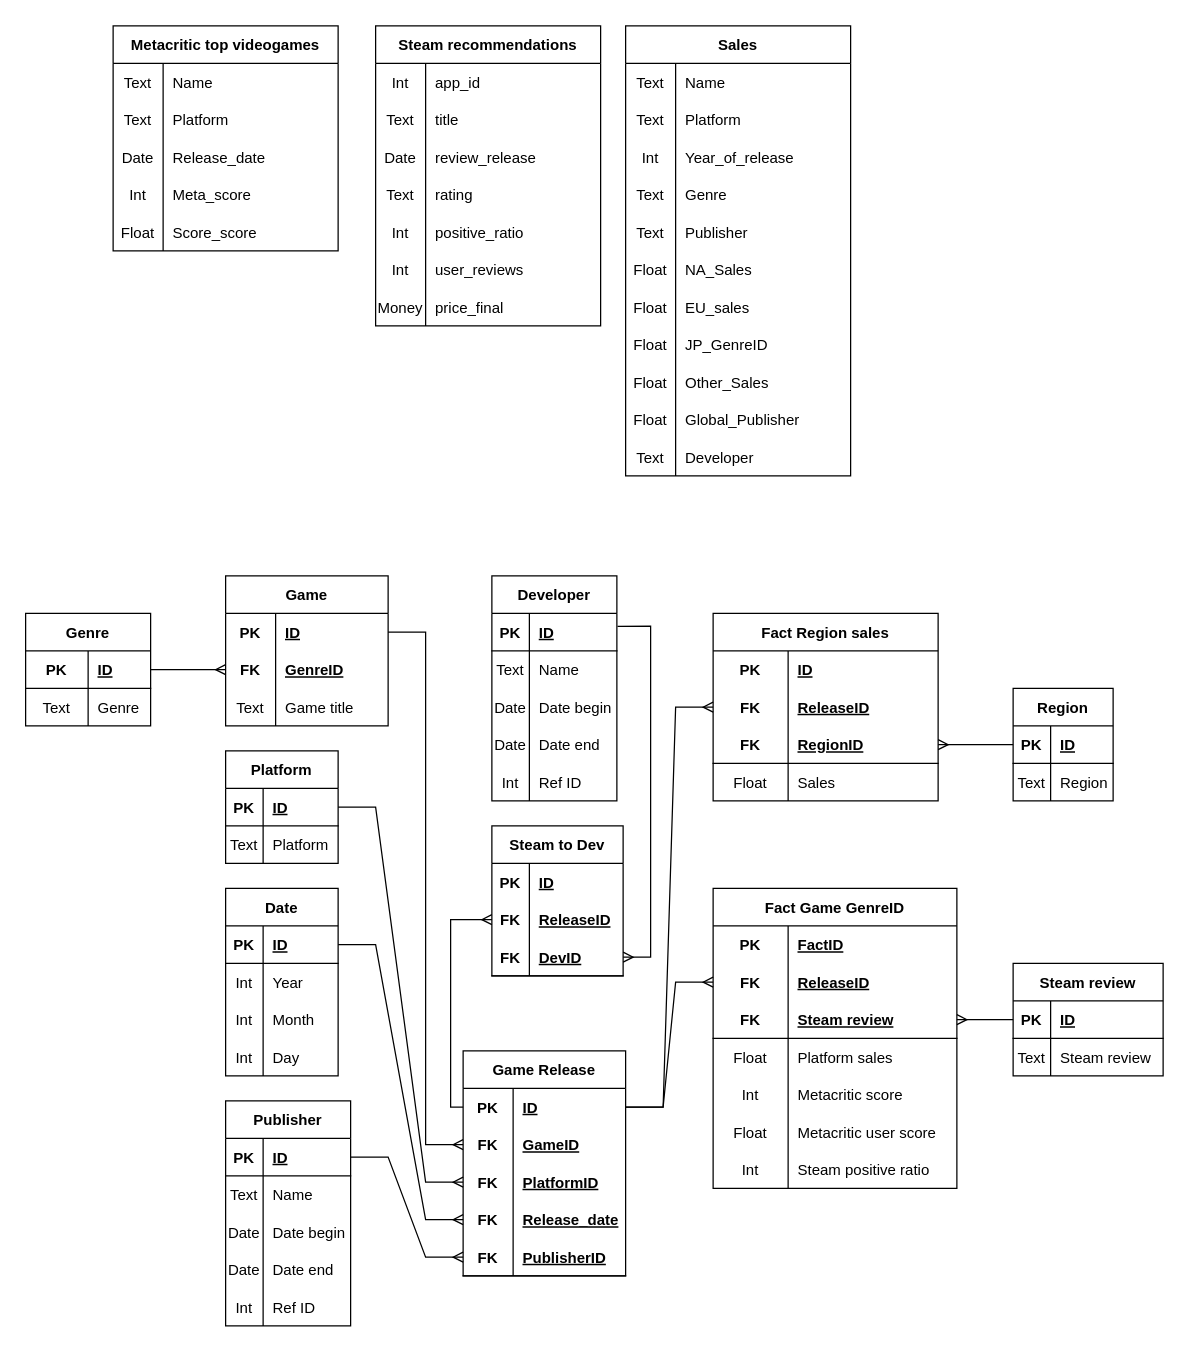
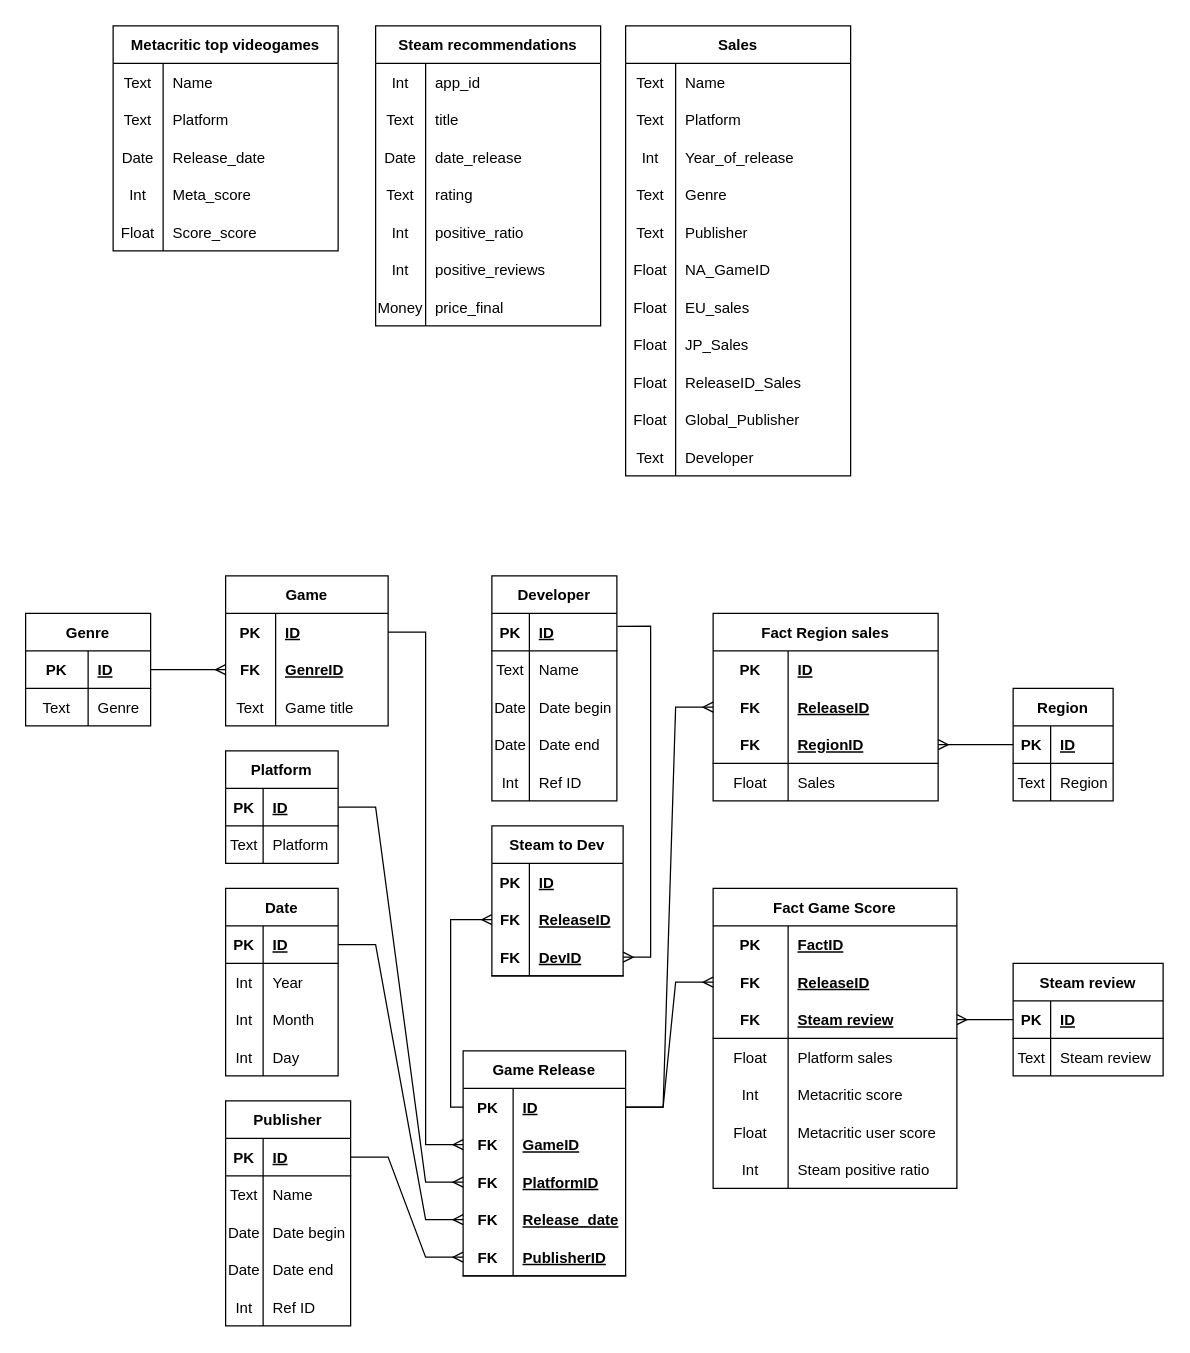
node "review_release": label "review_release" -> "date_release"
node "user_reviews": label "user_reviews" -> "positive_reviews"
node "NA_Sales": label "NA_Sales" -> "NA_GameID"
node "JP_GenreID": label "JP_GenreID" -> "JP_Sales"
node "Other_Sales": label "Other_Sales" -> "ReleaseID_Sales"
node "Fact Game GenreID": label "Fact Game GenreID" -> "Fact Game Score"
